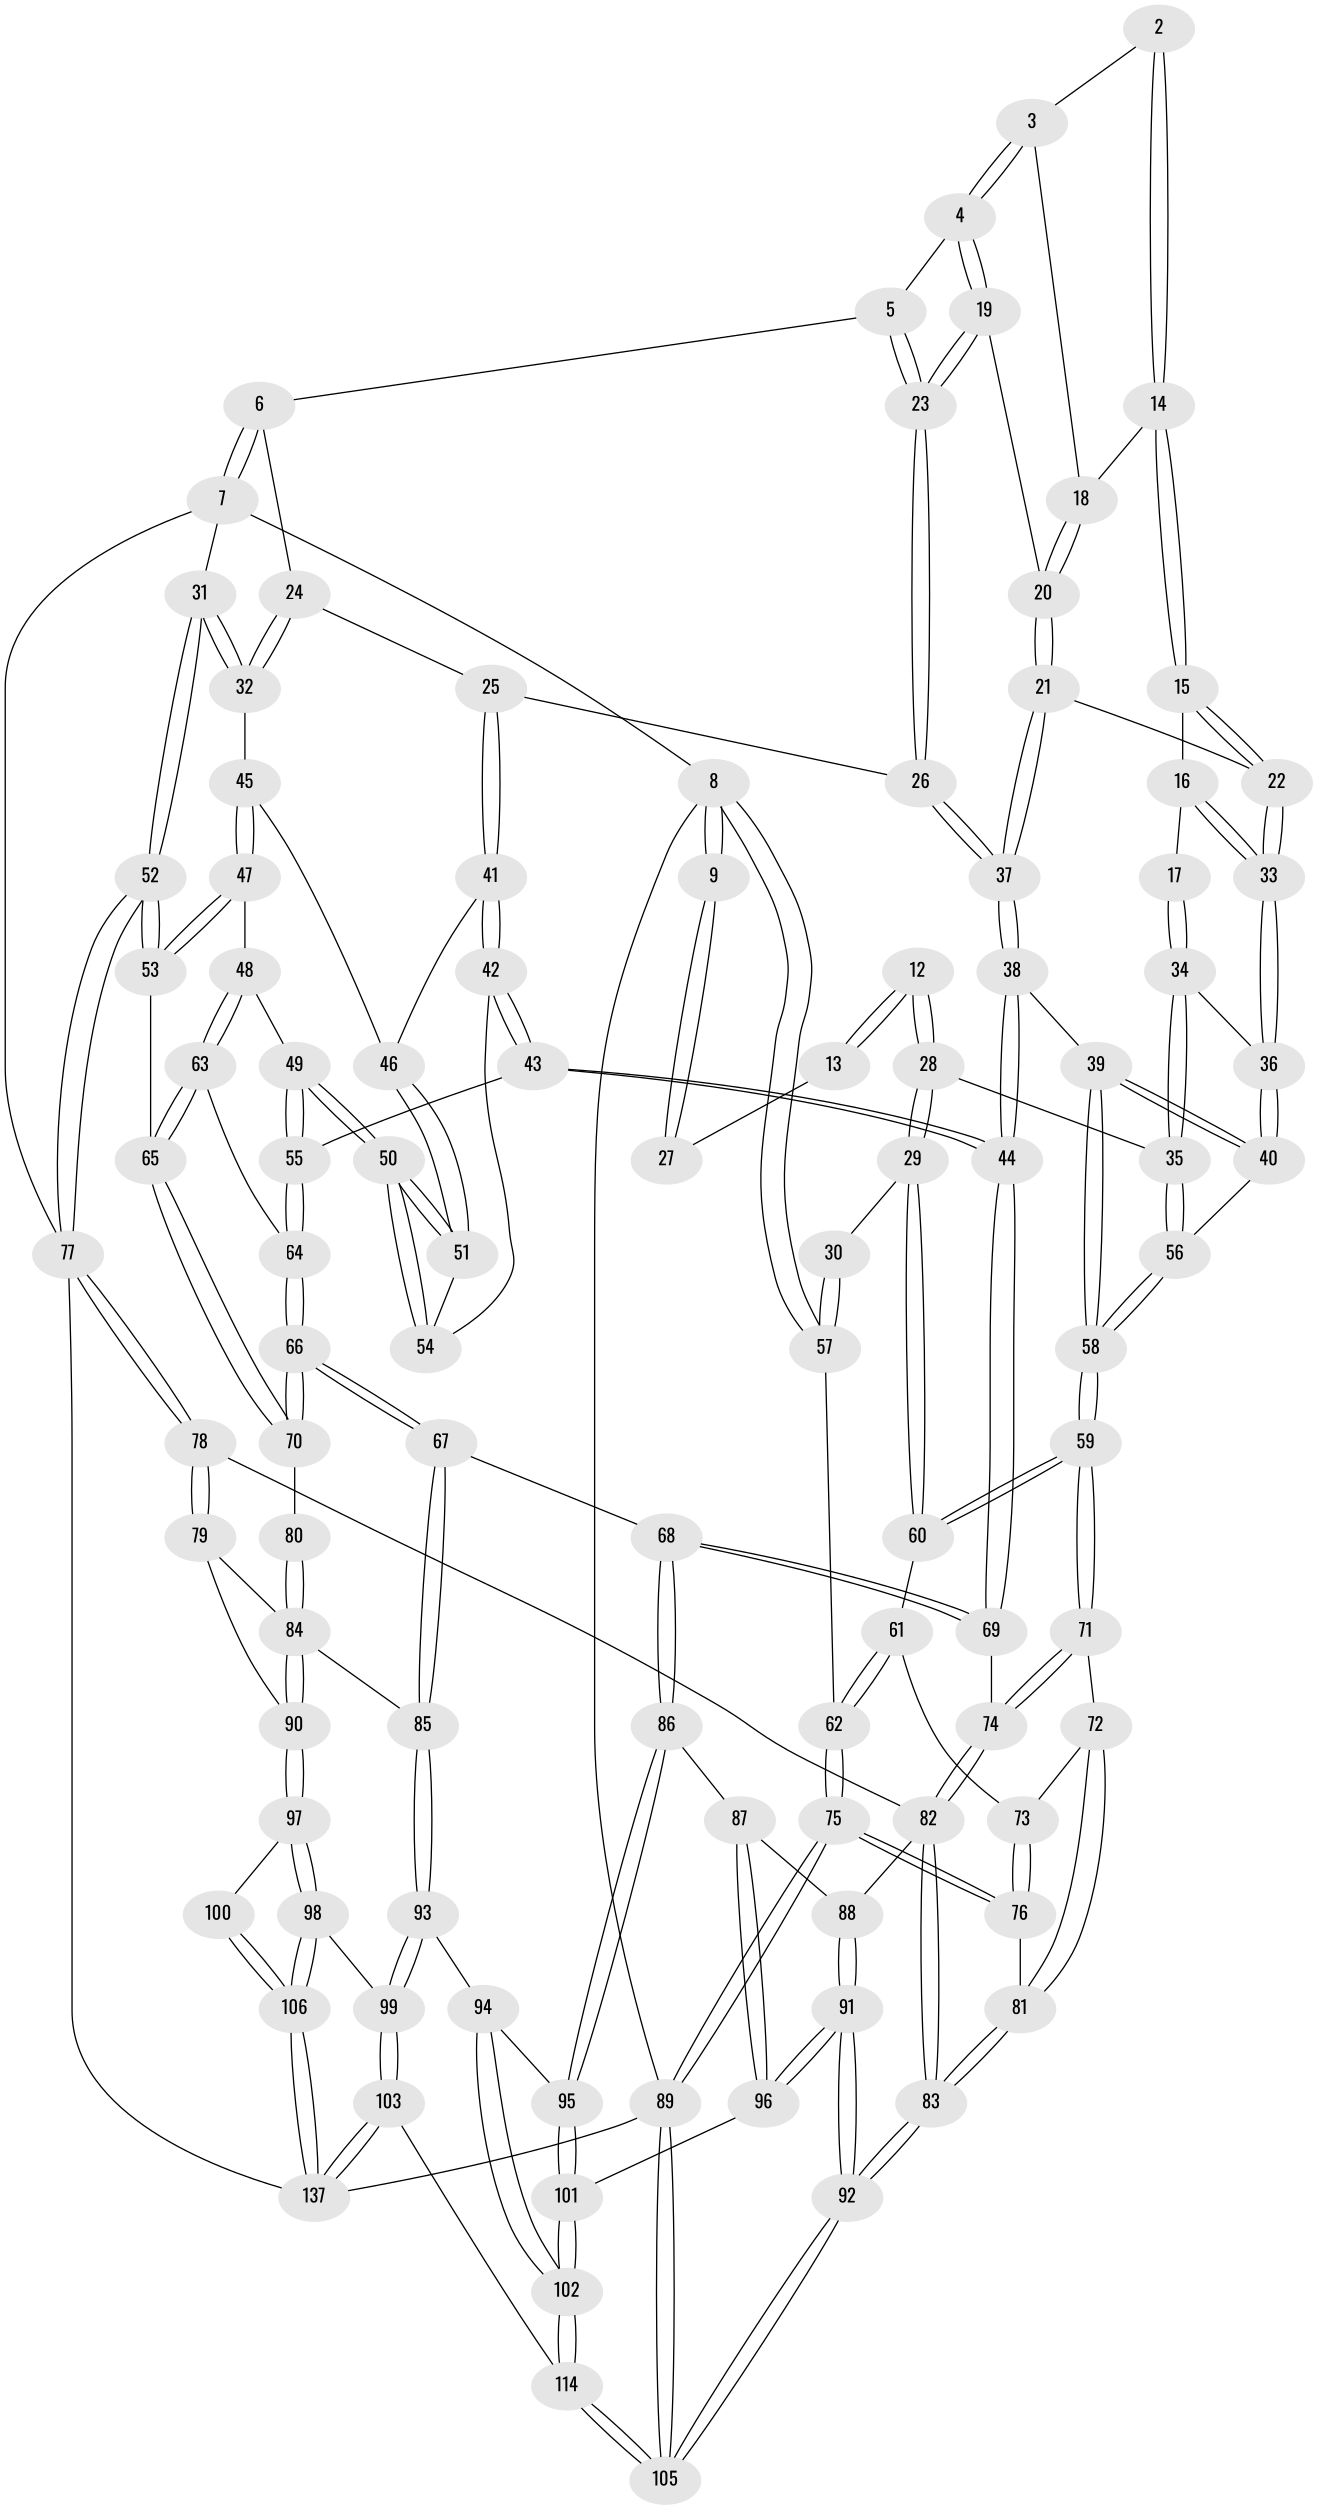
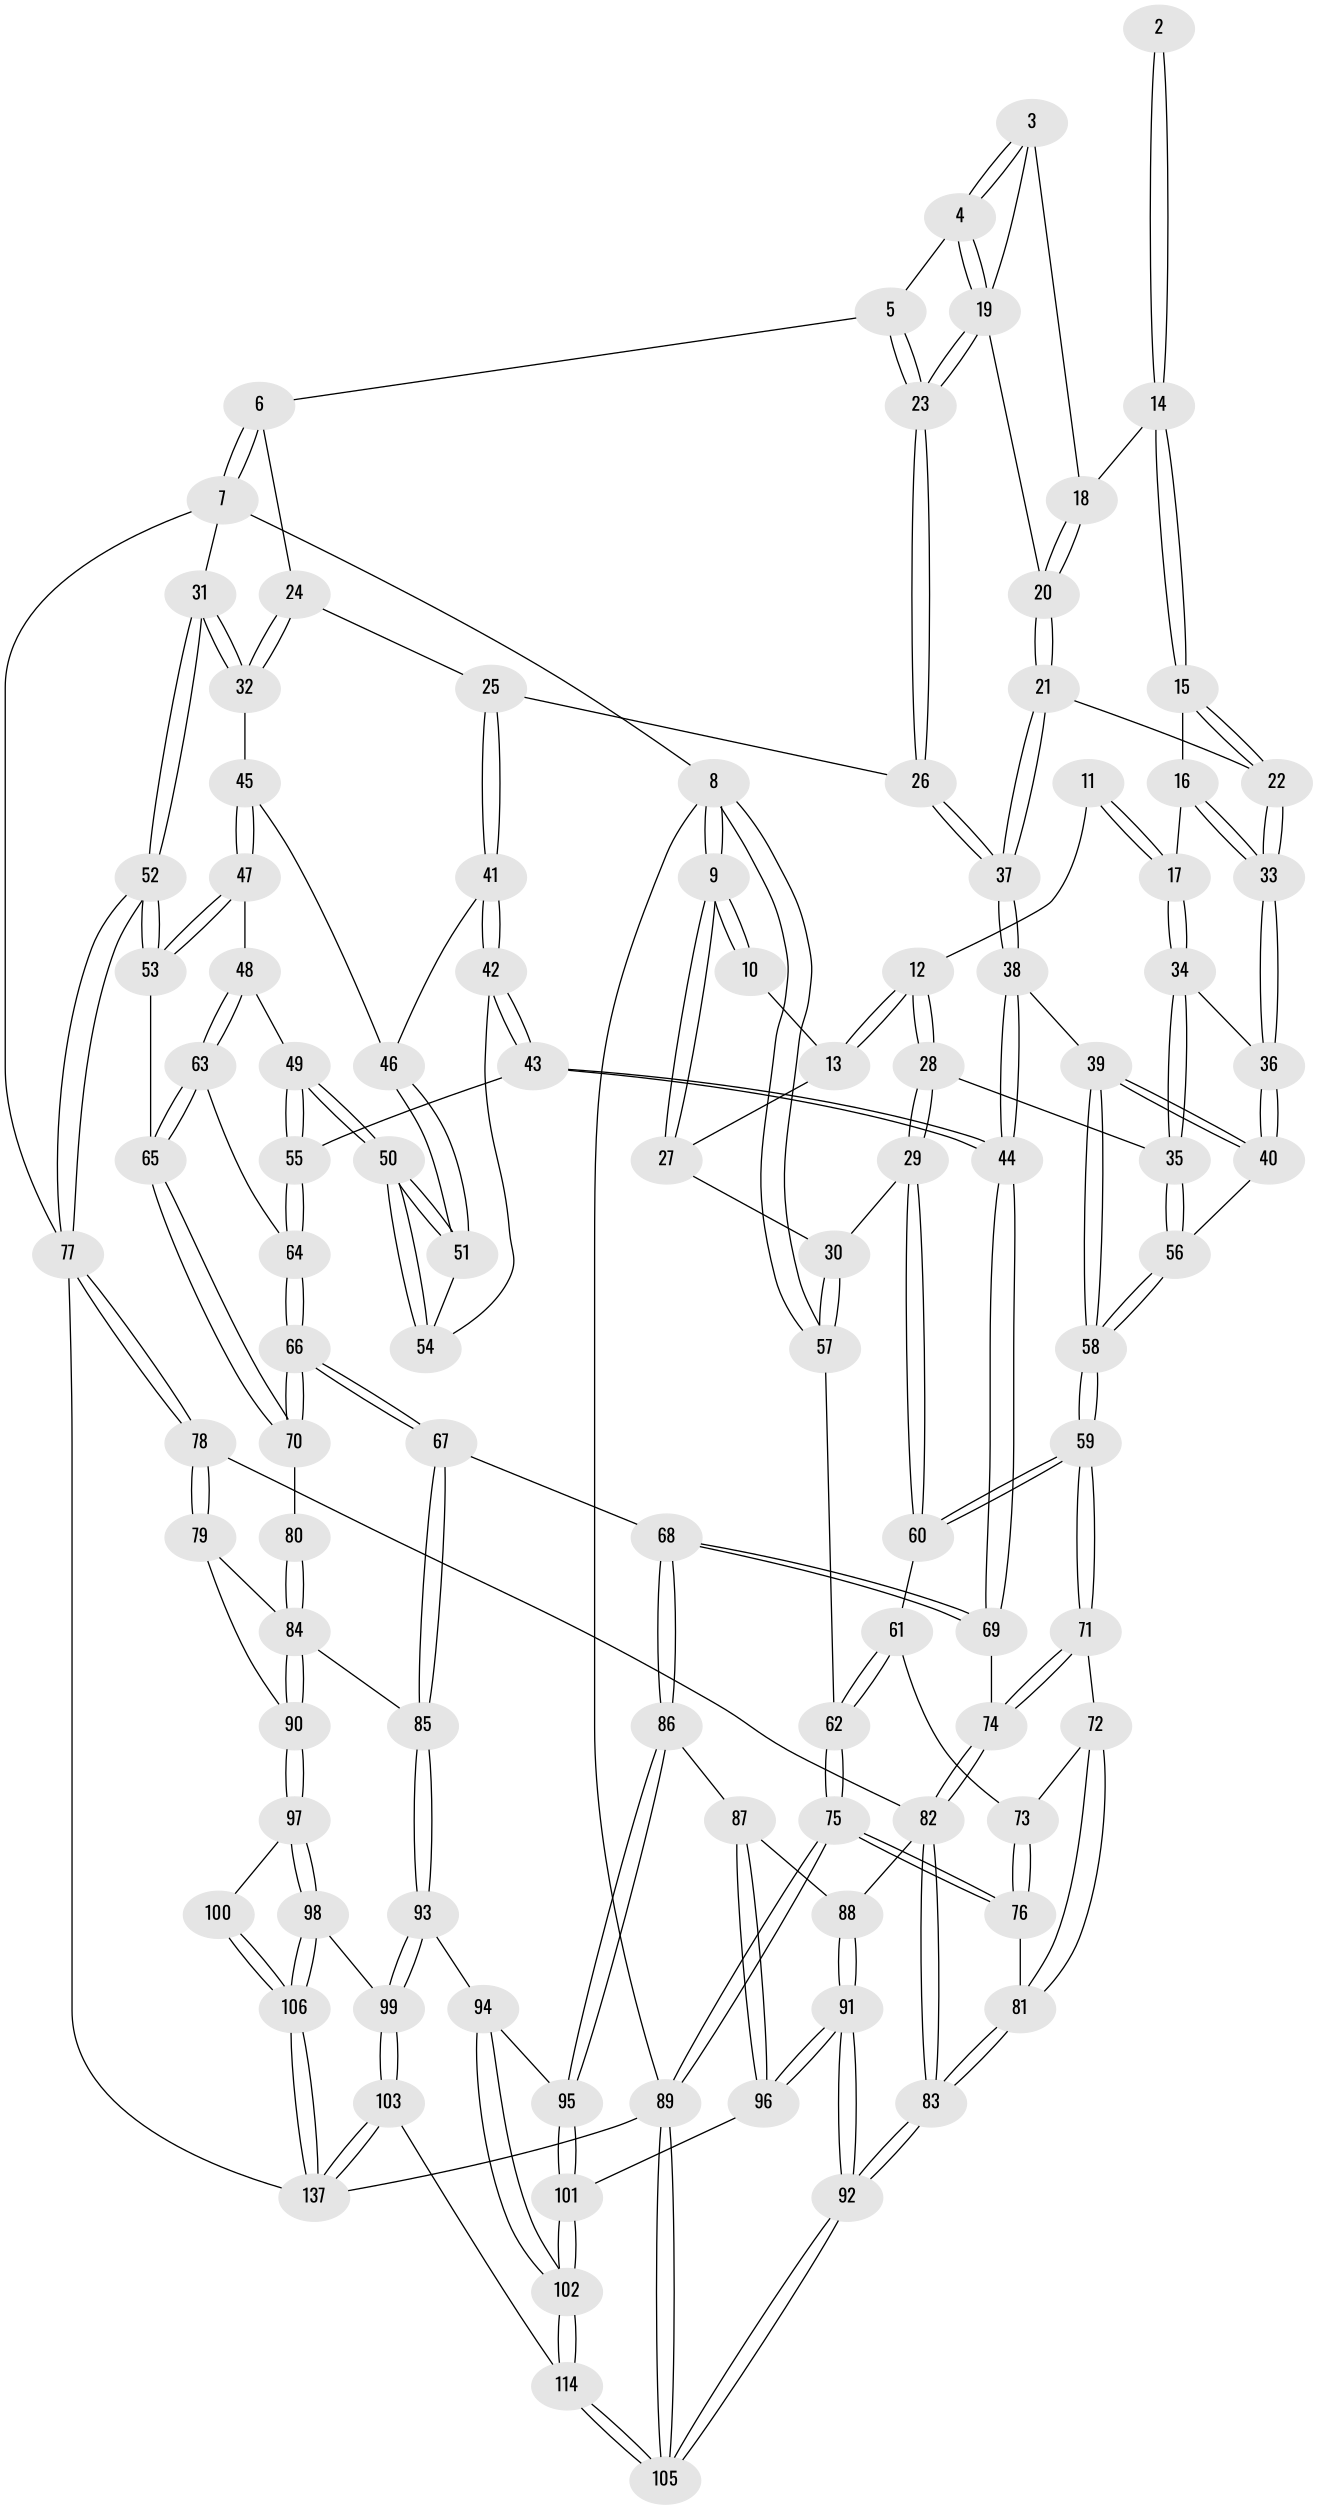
edge "2" -- "3": now "19" -- "3"
node "11": added
node "10": added
edge "27" -- "30": added
